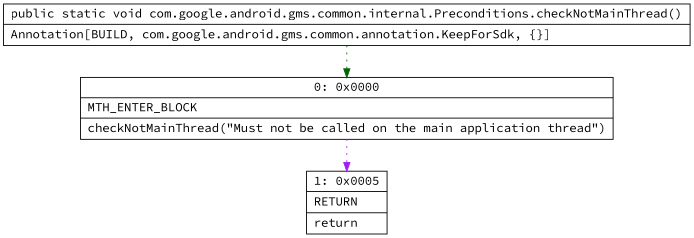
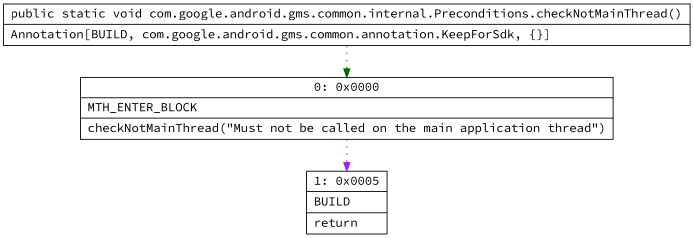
node "1: 0x0005": text "RETURN" -> "BUILD"
